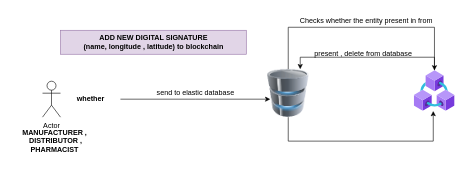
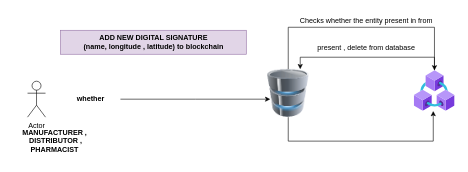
node "present , delete from database": moved (363, 54) -> (366, 48)
node "send to elastic database": removed
node "Actor": moved (51, 99) -> (36, 99)
